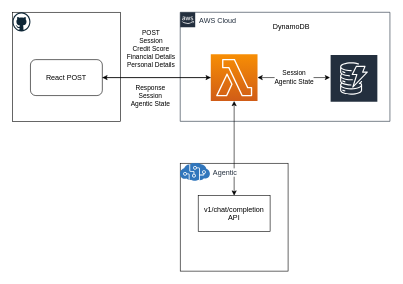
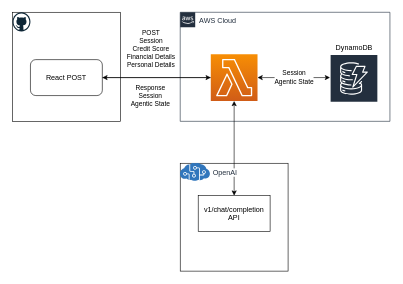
node "DynamoDB": moved (291, 27) -> (354, 48)
node "Agentic": label "Agentic" -> "OpenAI"
